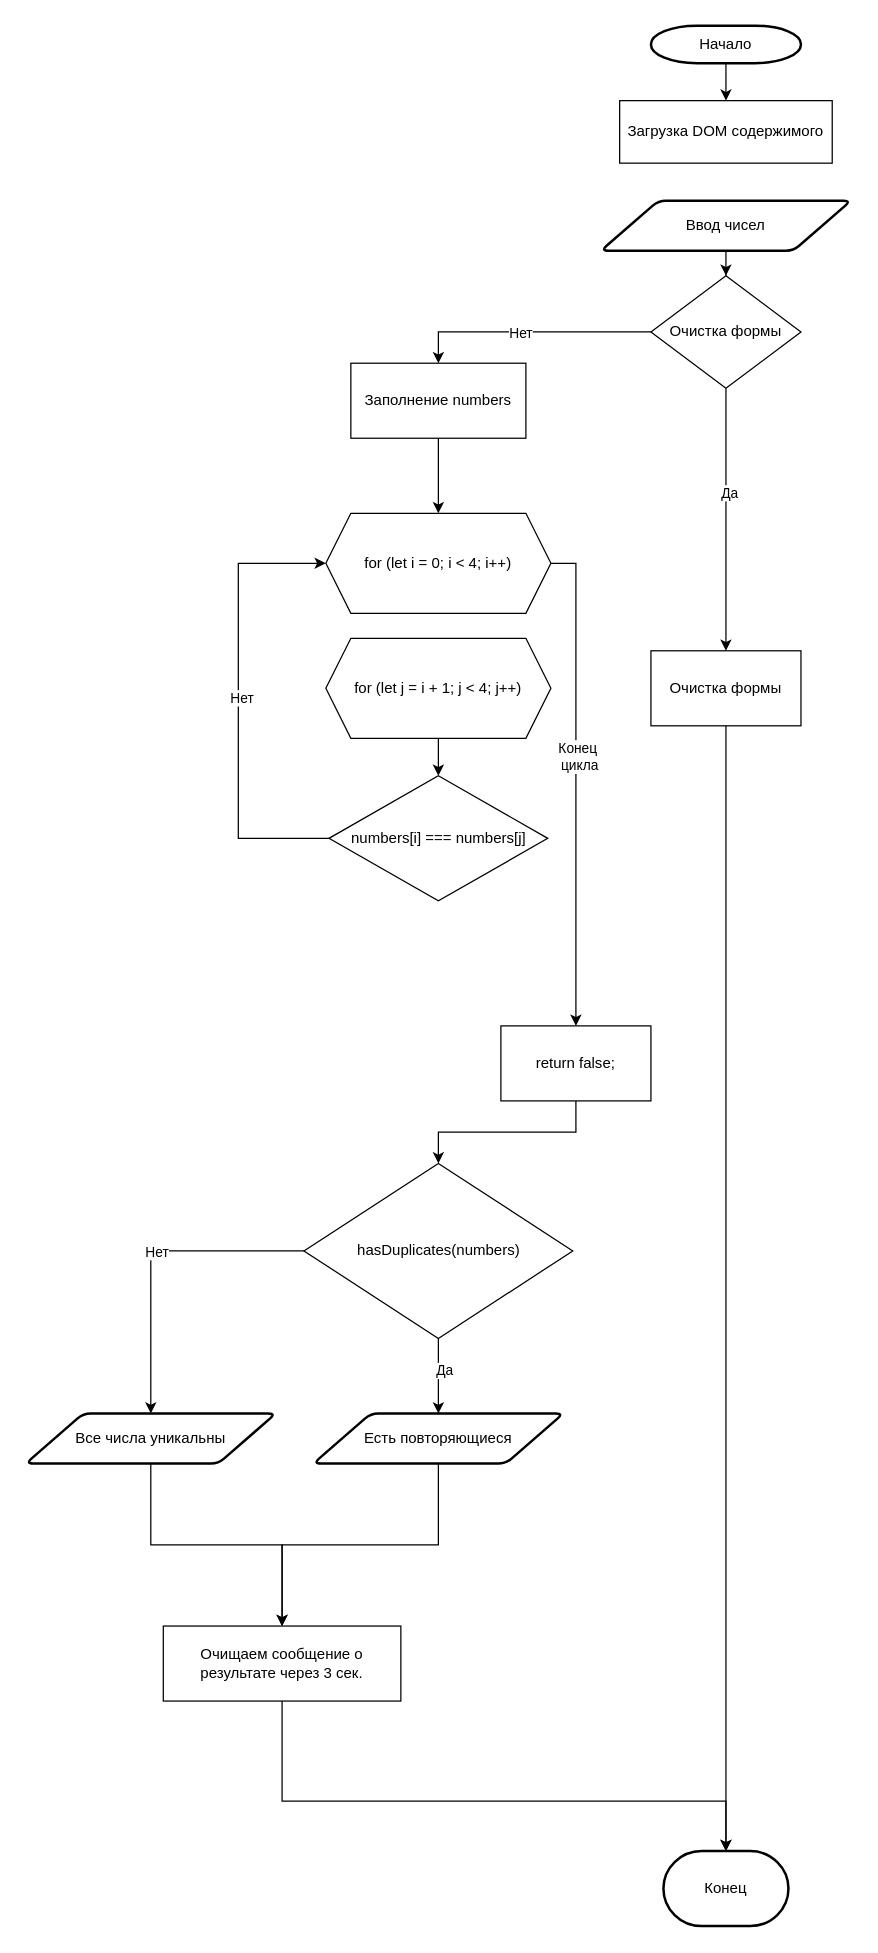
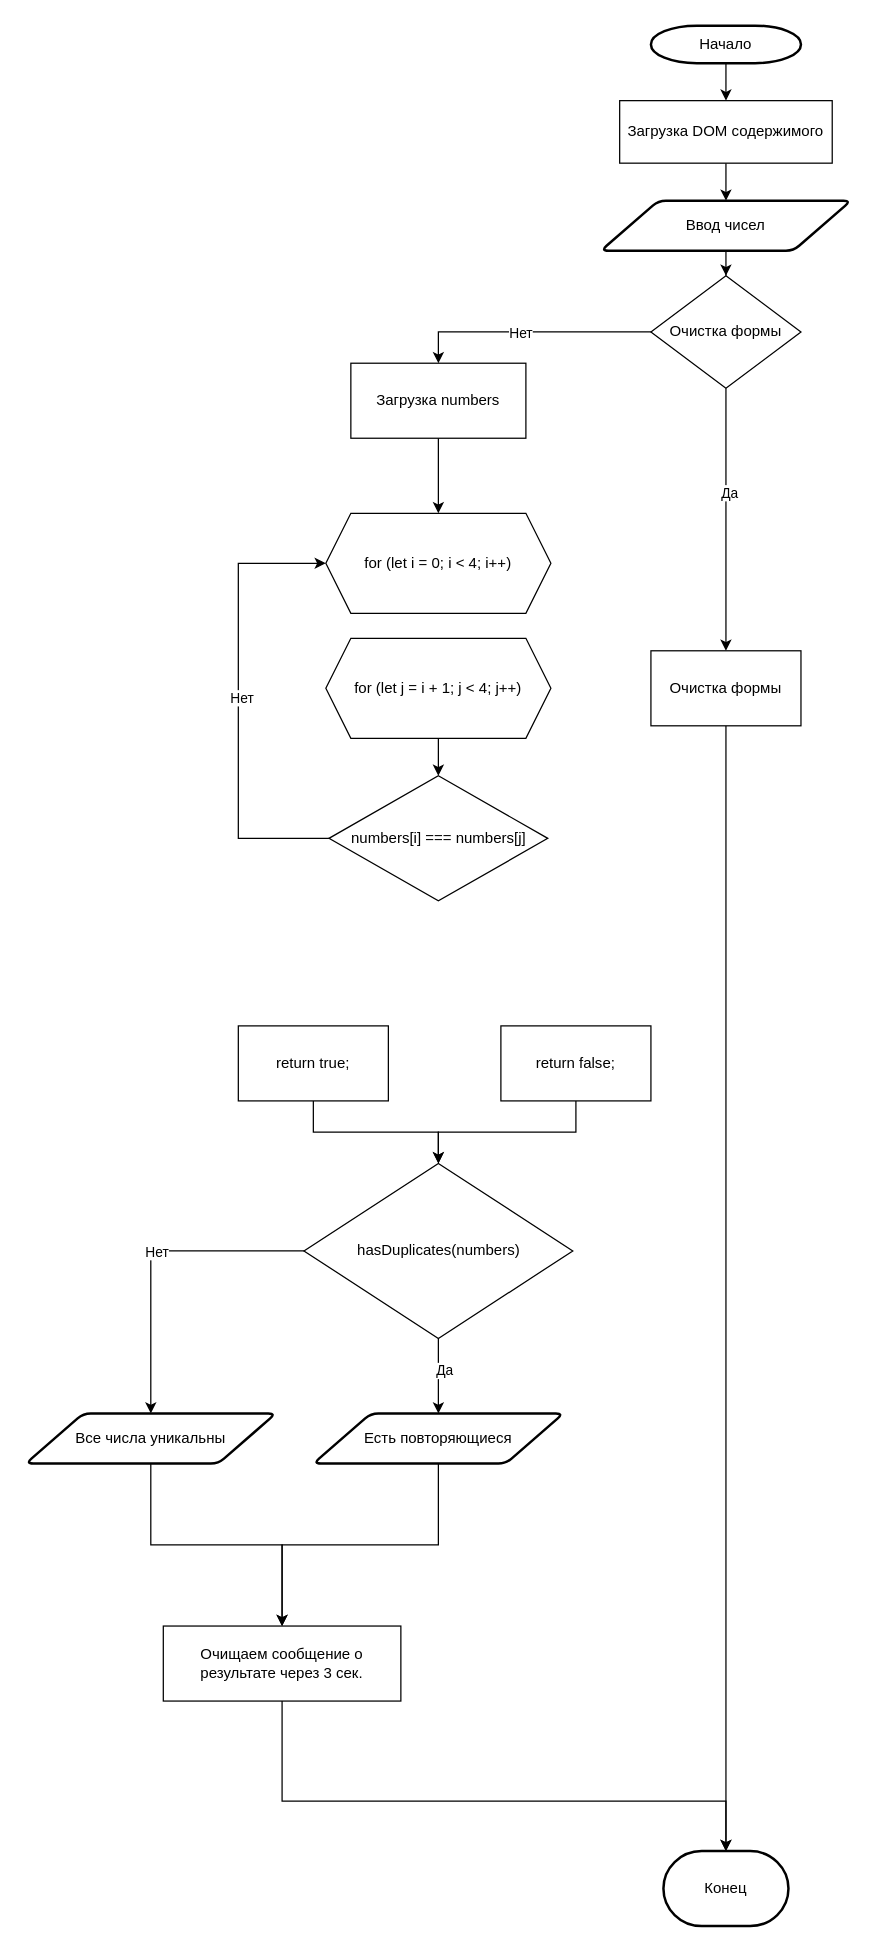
edge "Загрузка DOM содержимого" -> "Ввод чисел": added
node "Заполнение numbers": label "Заполнение numbers" -> "Загрузка numbers"
edge "for (let i = 0; i < 4; i++)" -> "return false;": removed, label "Конец цикла"
node "return true;": added
edge "return true;" -> "hasDuplicates(numbers)": added
